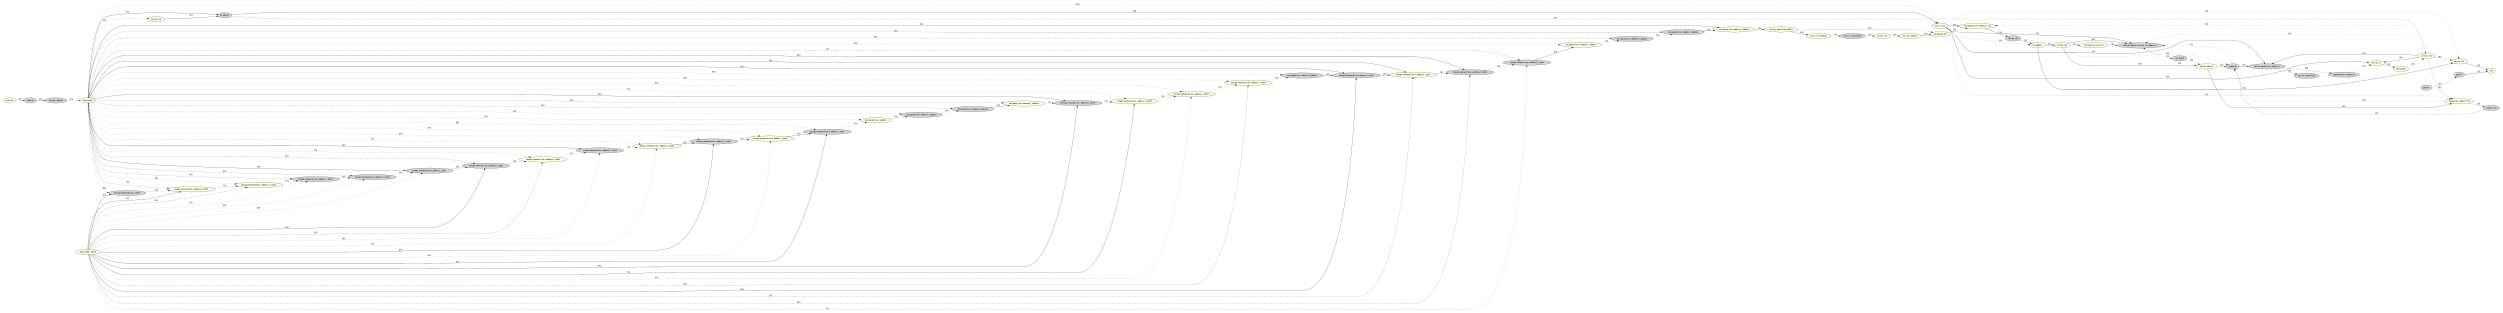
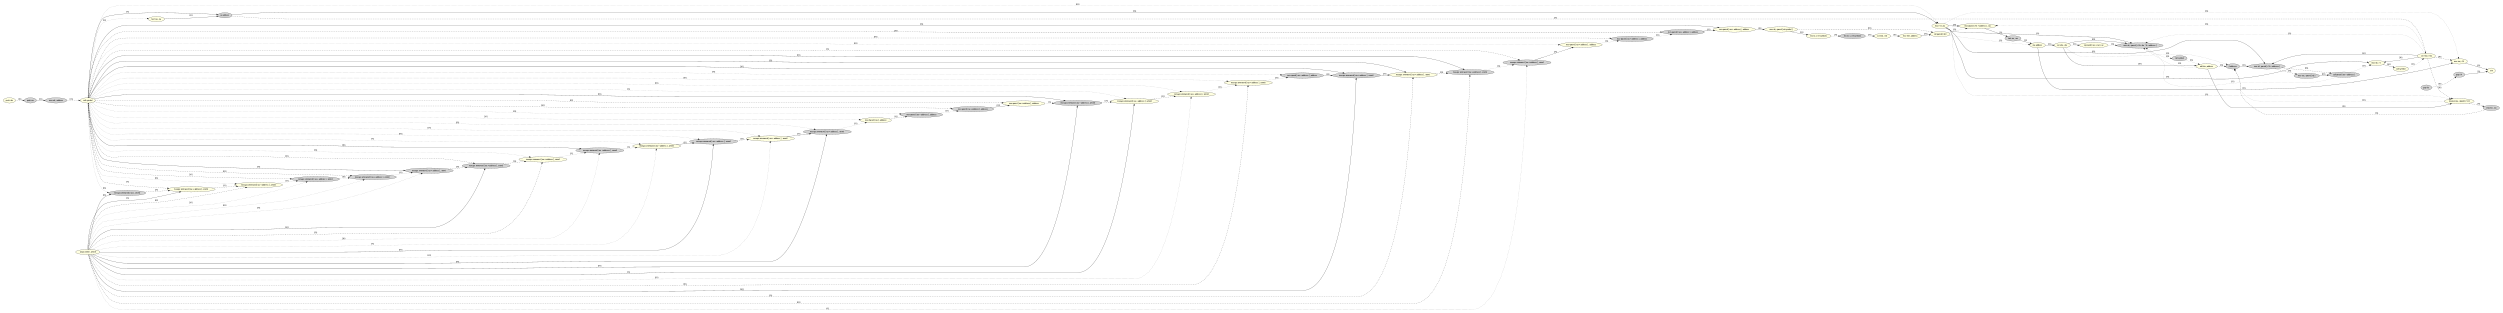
edge "jl address" -> "mov rdi , qword [ r14 + rbx * 8 + address ]": now "call qword [ rax + address ]" -> "mov rdi , qword [ r14 + rbx * 8 + address ]"
edge "mov rax , qword [ rdi ]" -> "call qword [ rax + address ]": added, label "DFG"
